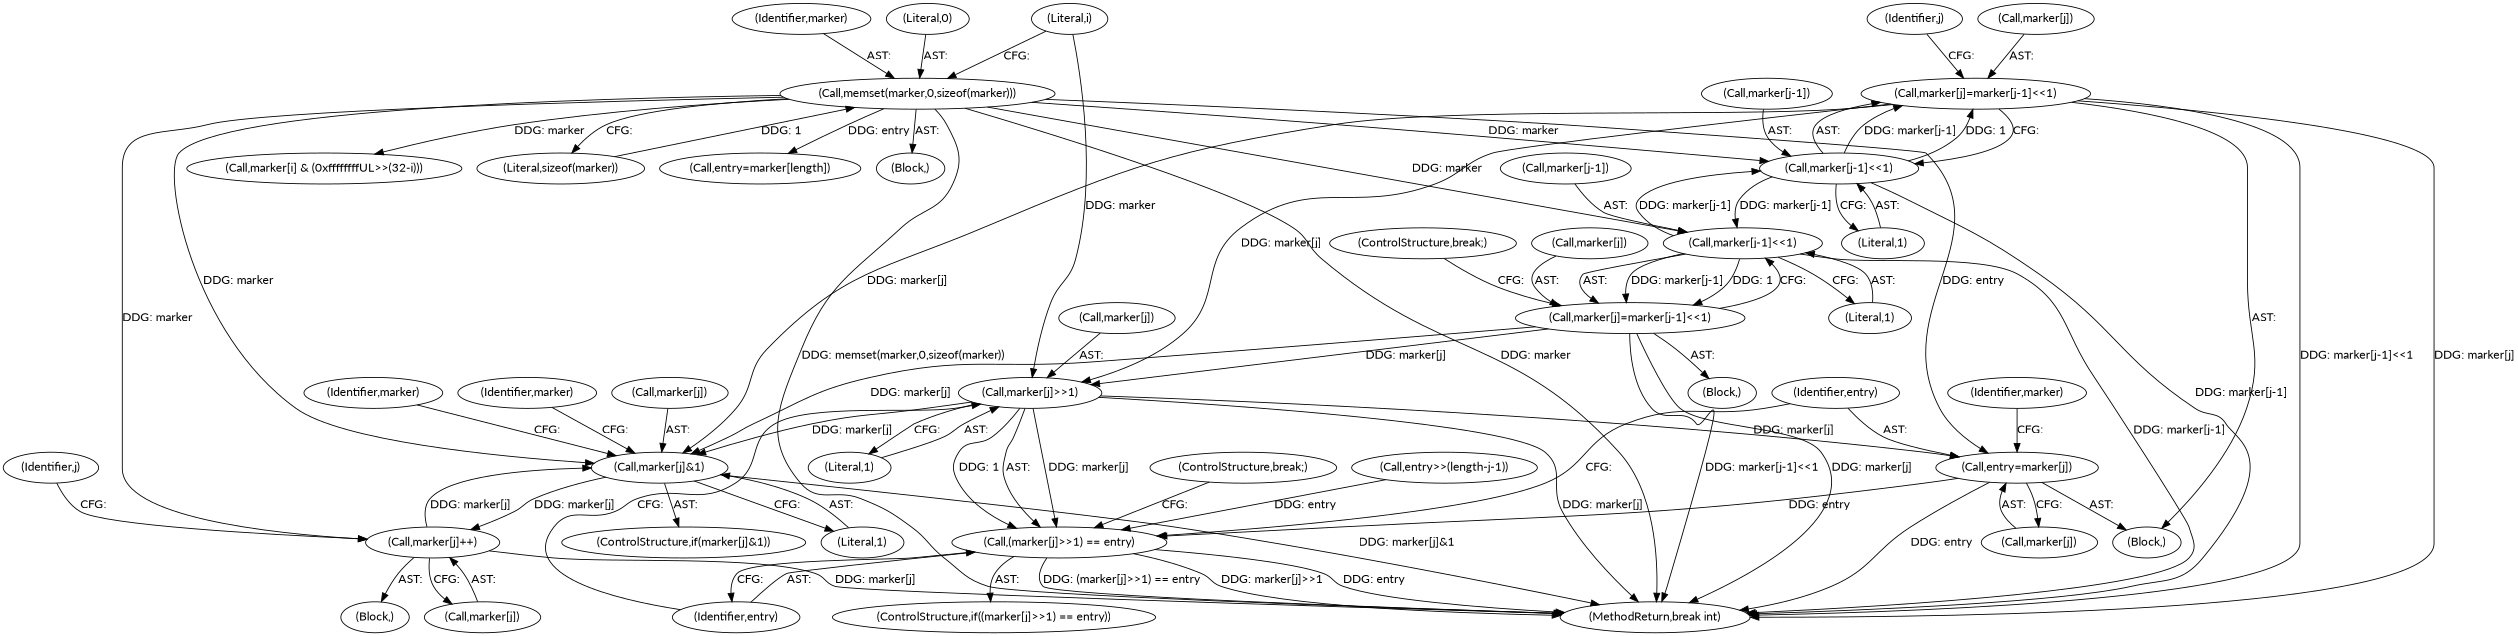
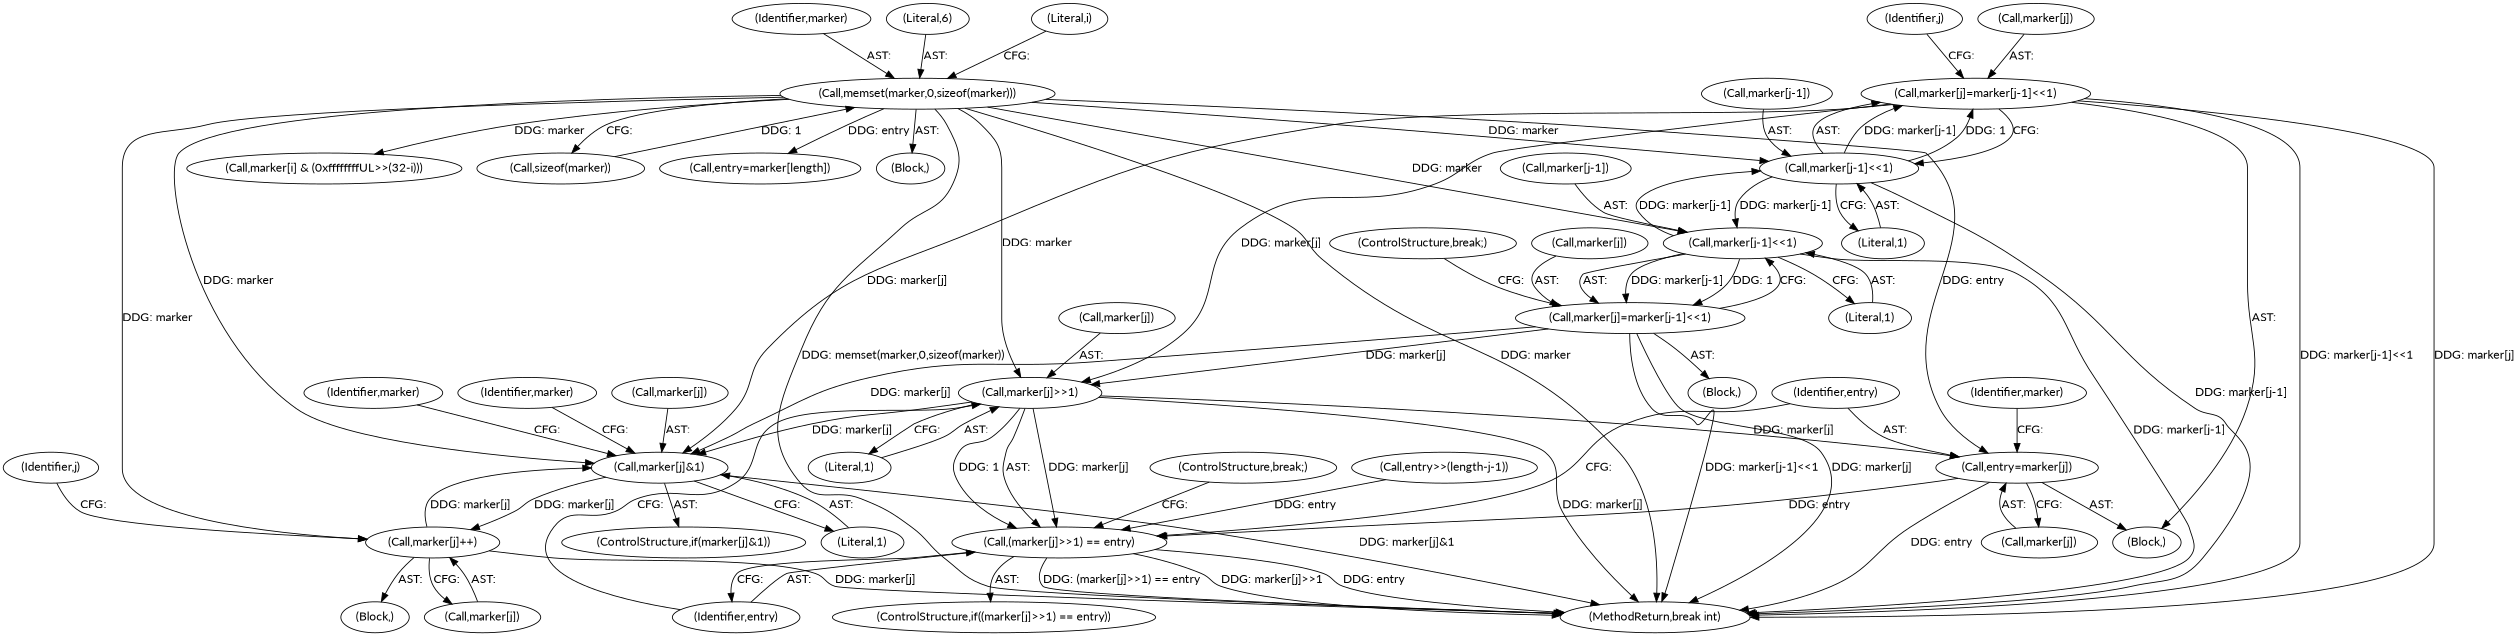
node "(Literal,0)": label "(Literal,0)" -> "(Literal,6)"
node "(Literal,sizeof(marker))": label "(Literal,sizeof(marker))" -> "(Call,sizeof(marker))"
edge "(Literal,i)" -> "(Call,marker[j]>>1)": now "(Call,memset(marker,0,sizeof(marker)))" -> "(Call,marker[j]>>1)"
